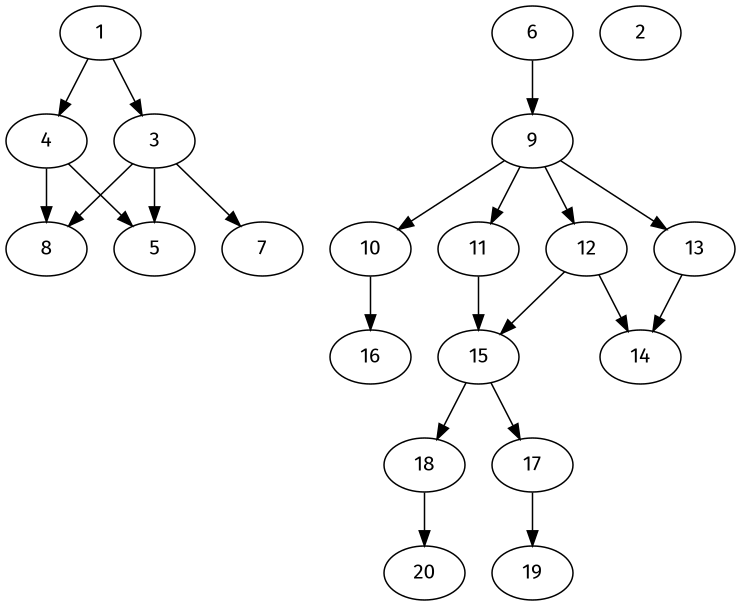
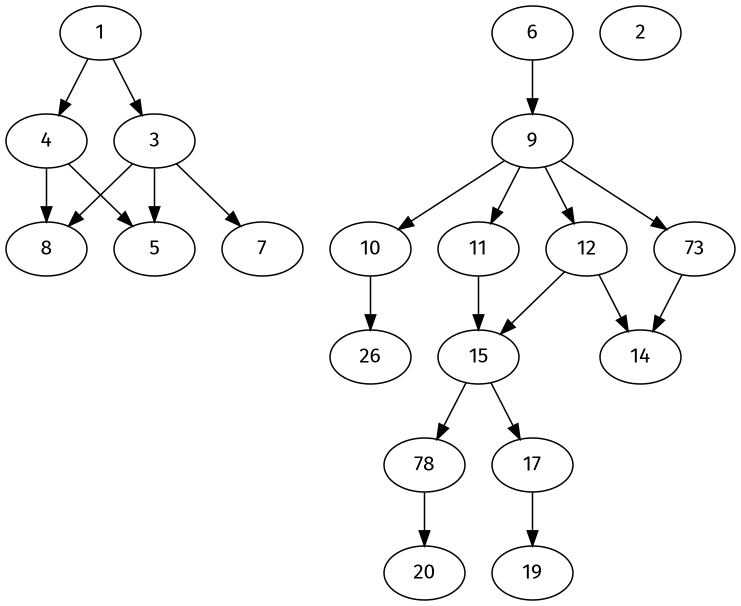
node "13": label "13" -> "73"
node "16": label "16" -> "26"
node "18": label "18" -> "78"
